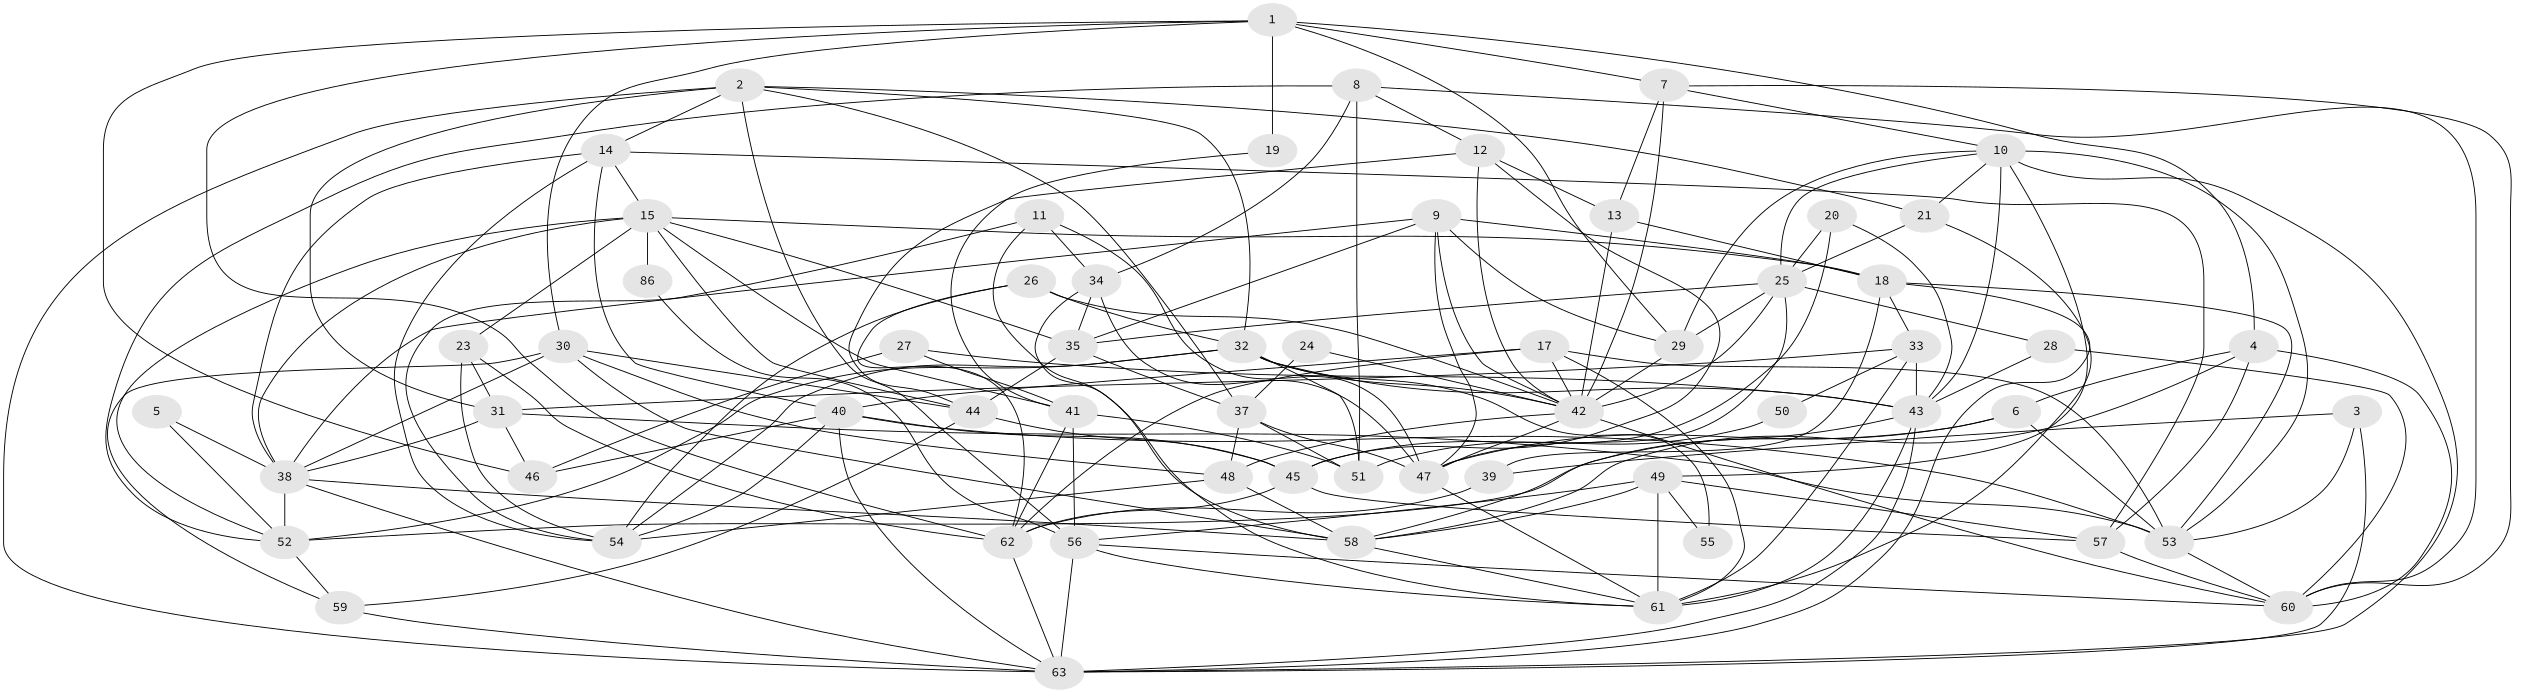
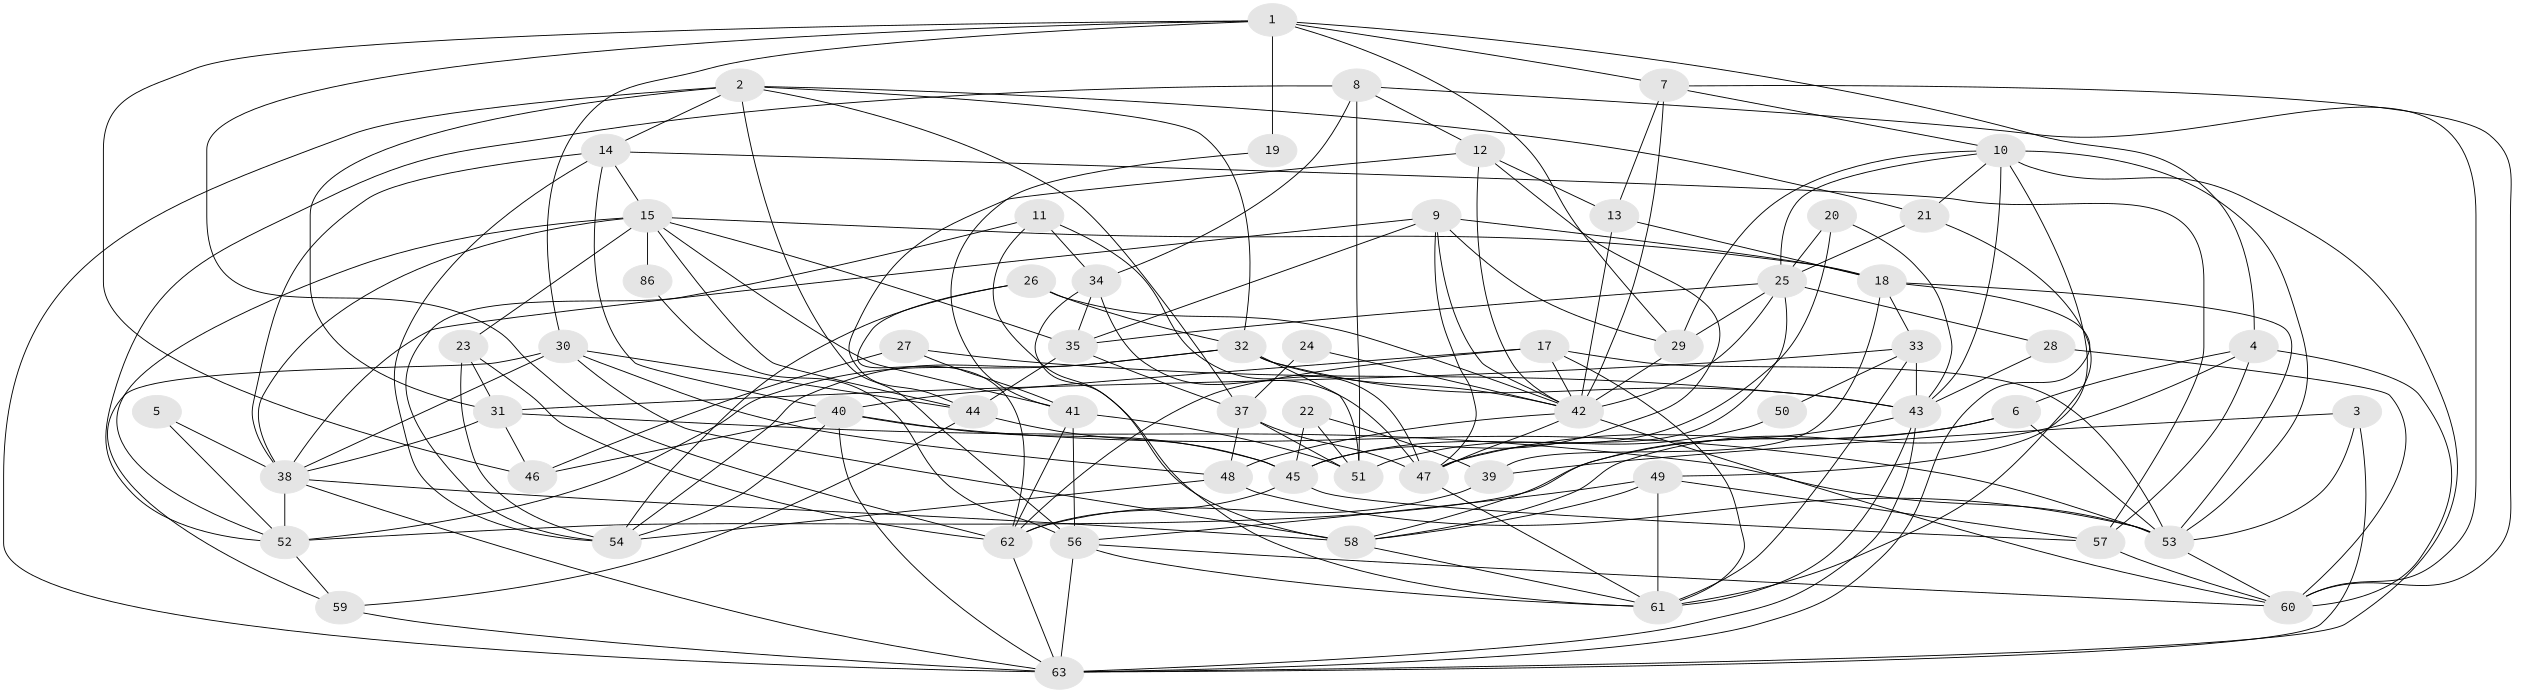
node "22": added
edge "48" -- "58": now "48" -- "53"
node "55": removed
